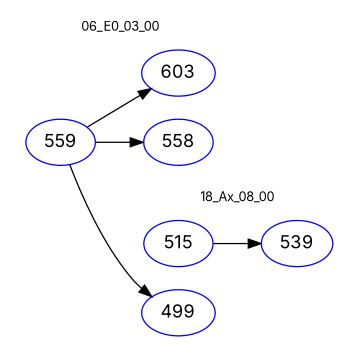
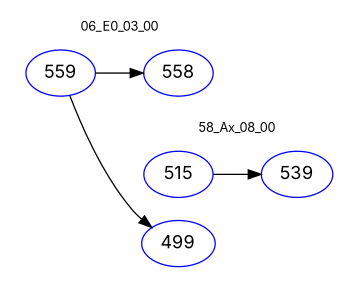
node "603": removed
cluster "18_Ax_08_00": label "18_Ax_08_00" -> "58_Ax_08_00"
